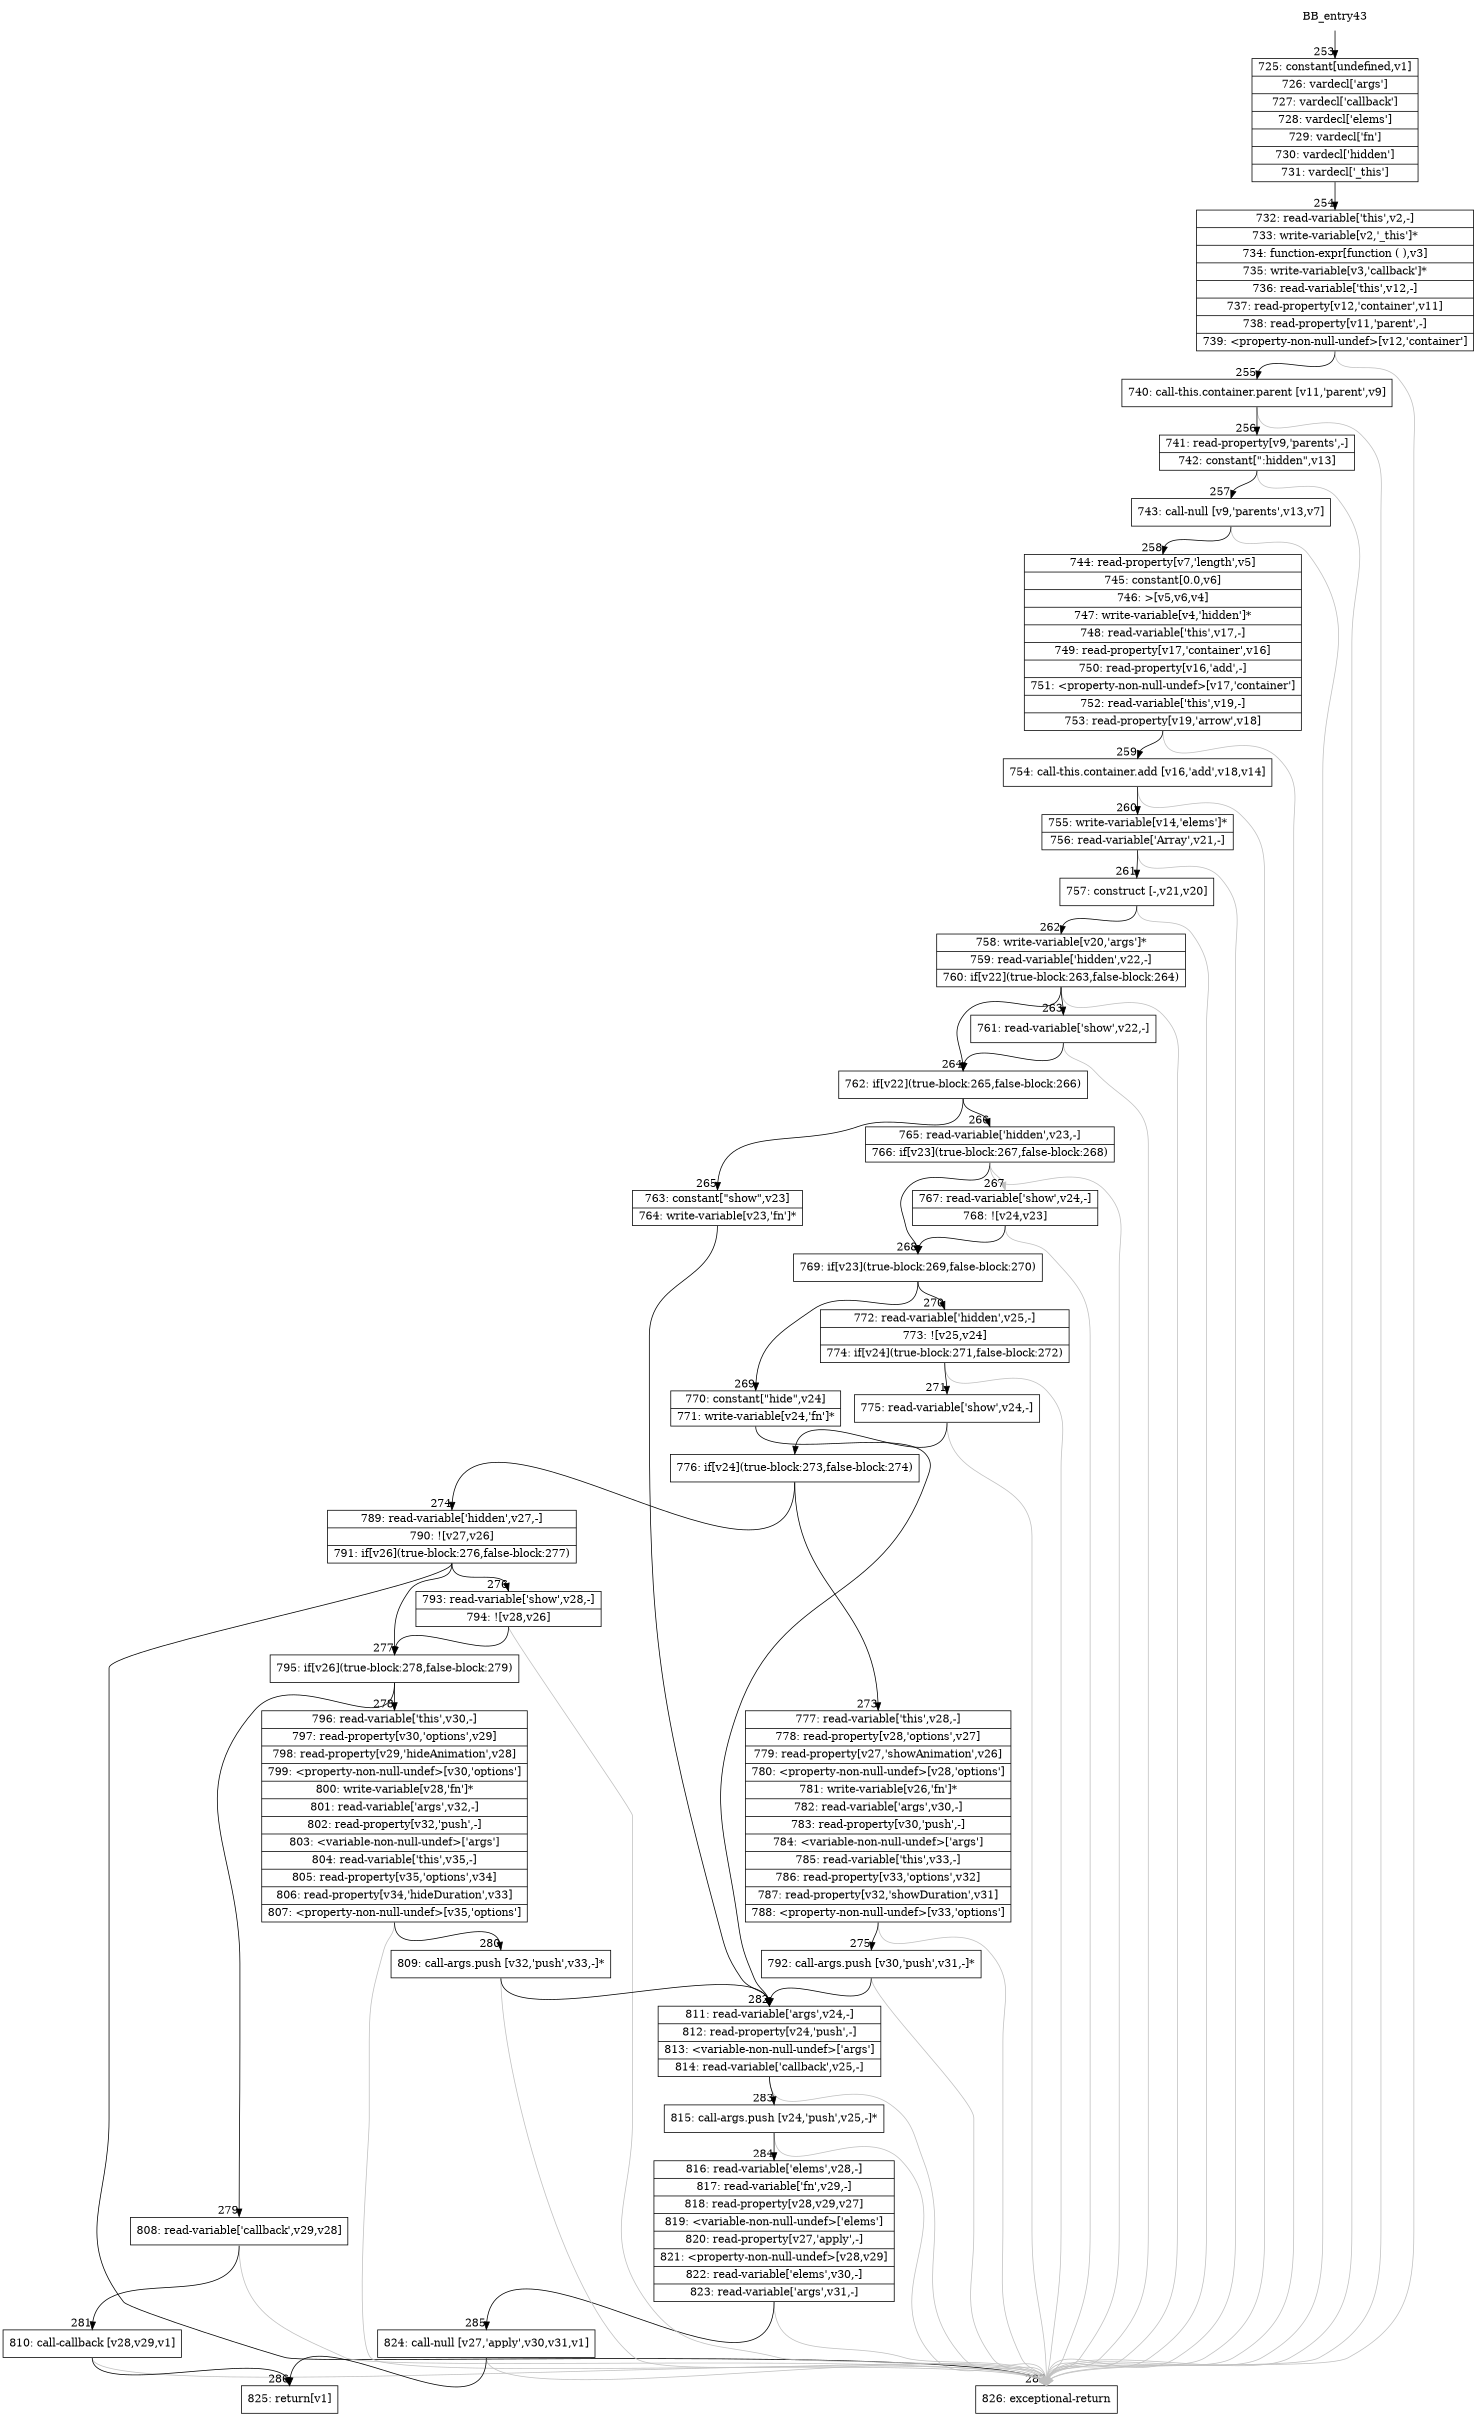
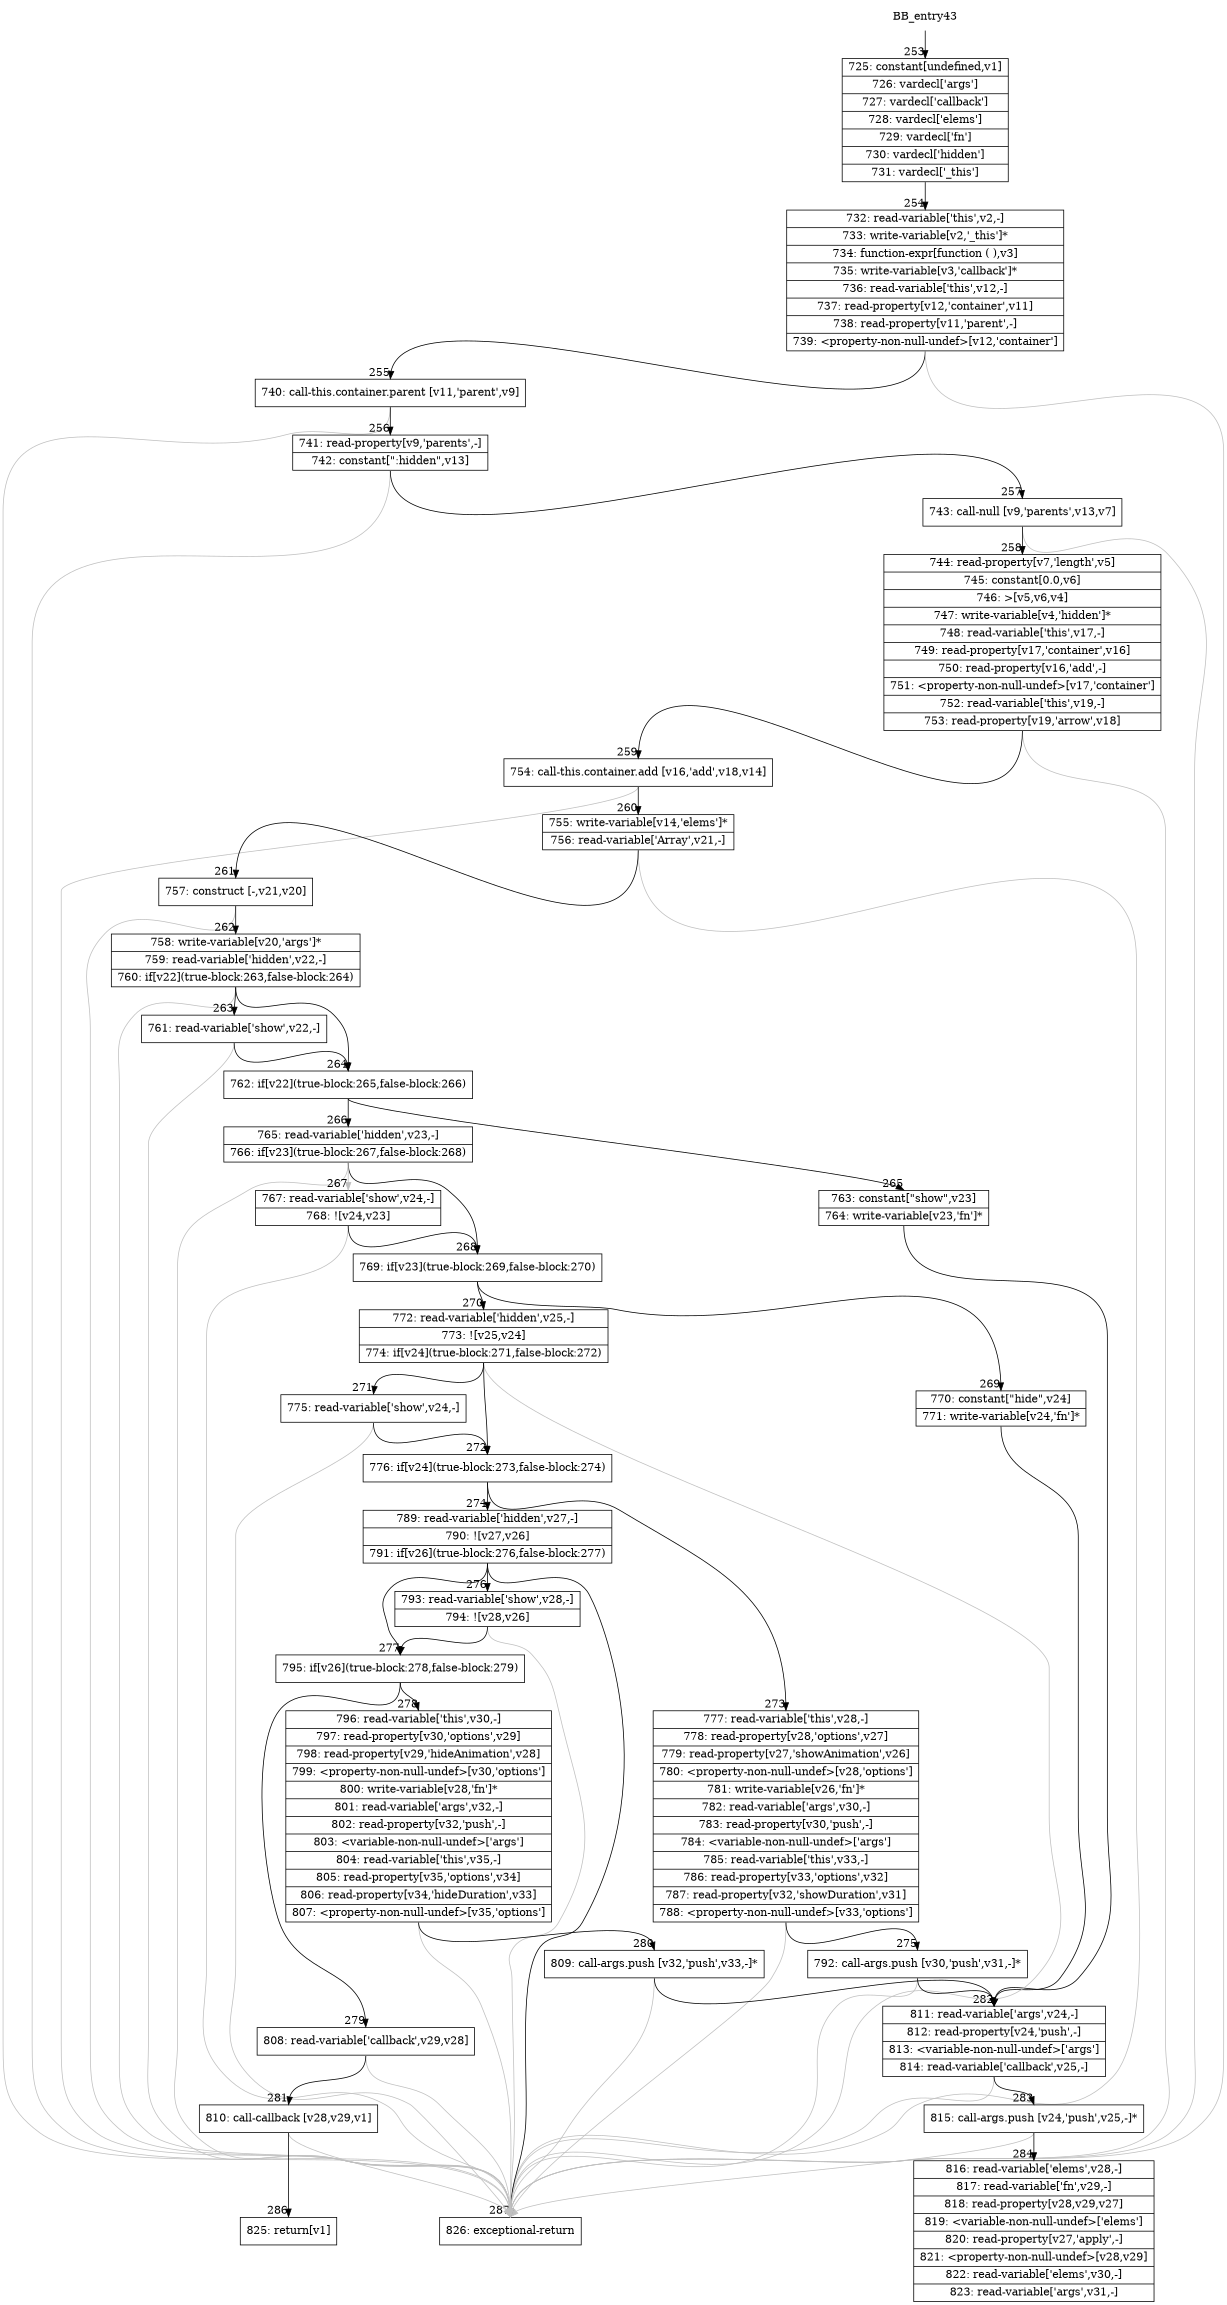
edge "772: read-variable['hidden',v25,-]" -> "776: if[v24](true-block:273,false-block:274)": added
node "824: call-null [v27,'apply',v30,v31,v1]": removed
edge "816: read-variable['elems',v28,-]" -> "826: exceptional-return": removed
